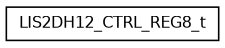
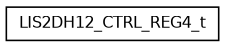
node "LIS2DH12_CTRL_REG8_t": label "LIS2DH12_CTRL_REG8_t" -> "LIS2DH12_CTRL_REG4_t"
